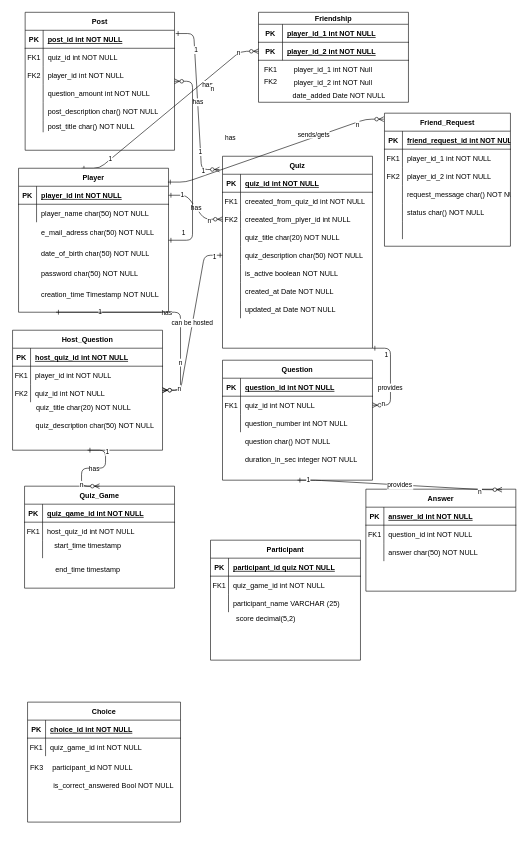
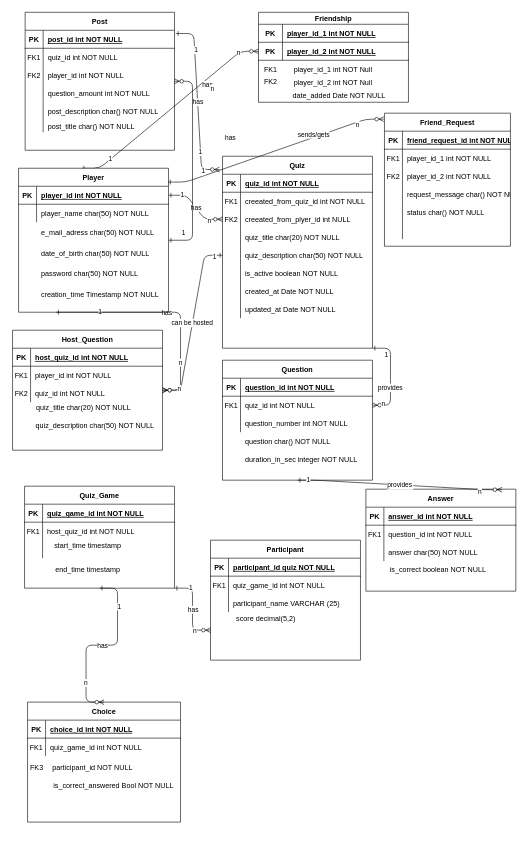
edge "Host_Question" -- "Quiz_Game": removed, labels "1", "has", "n"
node "is_correct boolean NOT NULL": added
edge "Quiz_Game" -- "Participant": added, labels "1", "has", "n"
edge "Quiz_Game" -- "Choice": added, labels "1", "has", "n"
